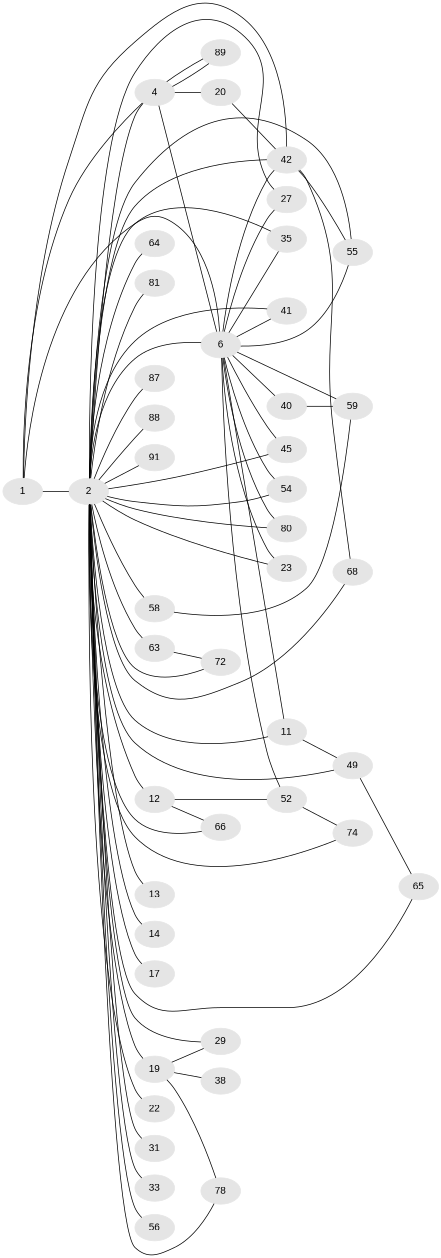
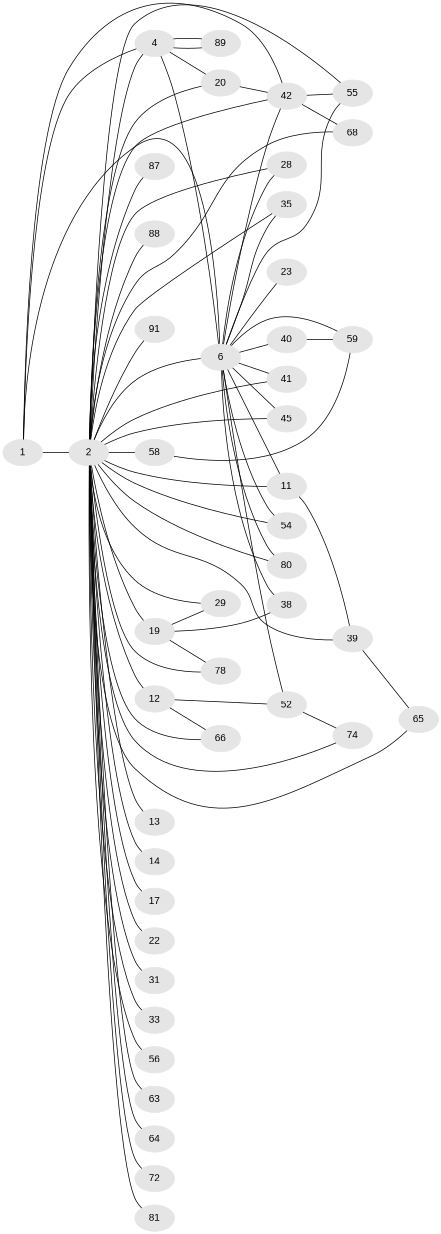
node "27": label "27" -> "28"
edge "6" -- "38": added
edge "2" -- "23": now "2" -- "20"
edge "63" -- "72": removed
node "49": label "49" -> "39"
